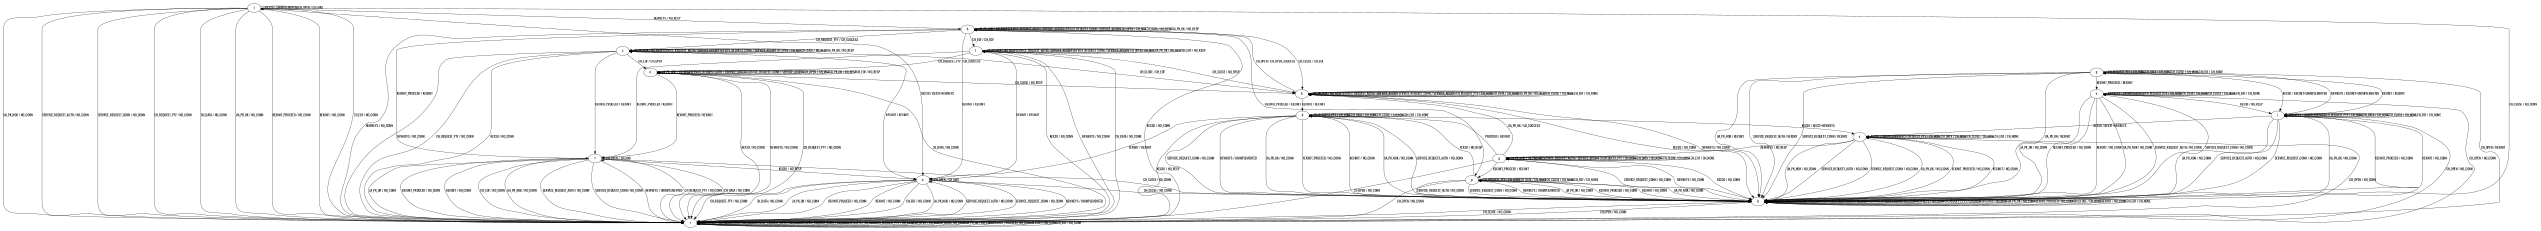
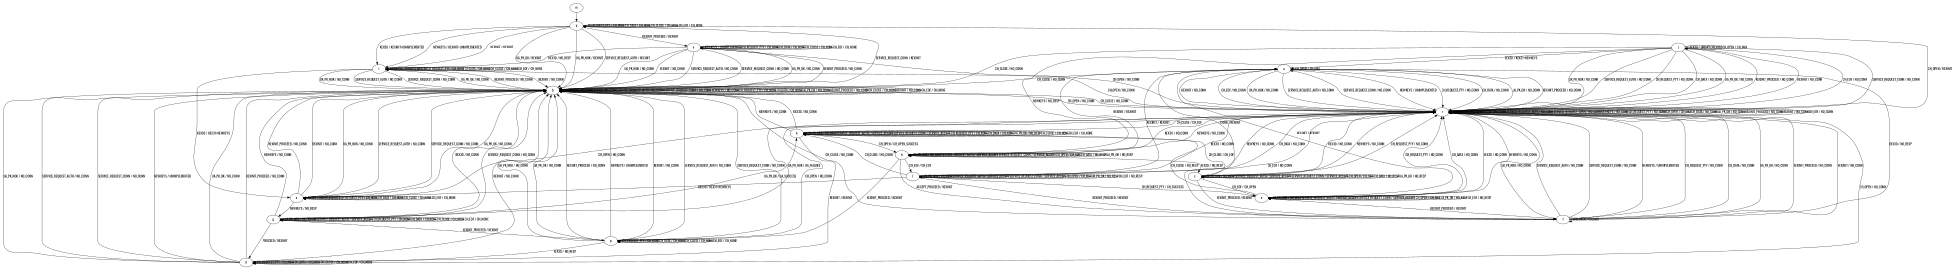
node "m": added
edge "h" -> "k": now "r" -> "k"
edge "h" -> "c": label "CH_REQUEST_PTY / CH_SUCCESS" -> "KEX30 / NO_RESP"
edge "l" -> "k": label "CH_CLOSE / NO_RESP" -> "CH_CLOSE / NO_CONN"
edge "h" -> "f": label "KEXINIT_PROCEED / KEXINIT" -> "ACCEPT_PROCEED / KEXINIT"
edge "c" -> "a": label "KEXINIT / KEXINIT" -> "CONN / KEXINIT"
edge "d" -> "o": now "l" -> "o"
edge "d" -> "a": now "n" -> "a"
edge "d" -> "r": label "KEX30 / NO_RESP" -> "CH_OPEN / NO_CONN"
edge "g" -> "r": label "CH_OPEN / NO_CONN" -> "UA_PK_NOK / UA_FAILURE"
